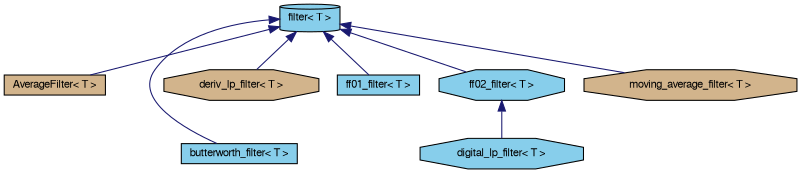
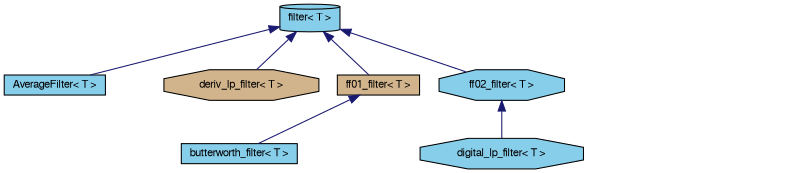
edge "butterworth_filter< T >" -> "filter< T >": now "butterworth_filter< T >" -> "ff01_filter< T >"
node "AverageFilter< T >": fillcolor tan -> skyblue
node "ff01_filter< T >": fillcolor skyblue -> tan
node "moving_average_filter< T >": removed
